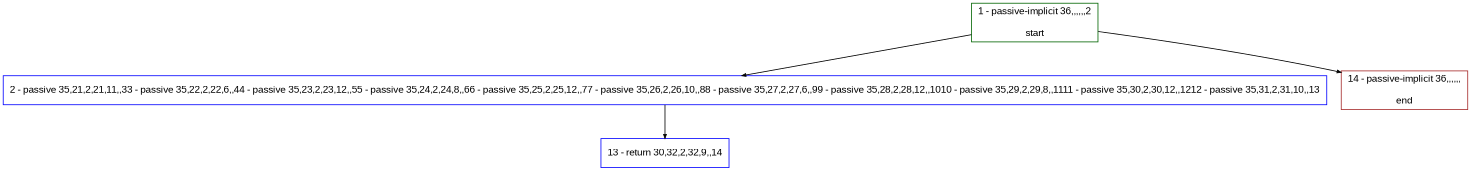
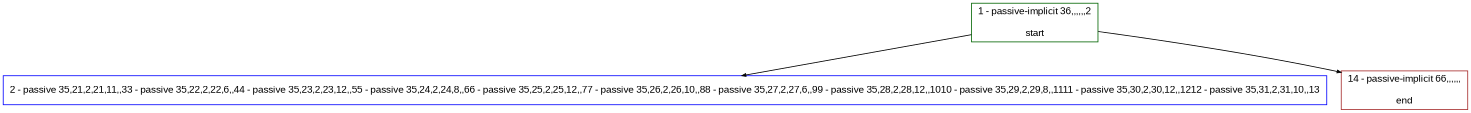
node "14 - passive-implicit 36,,,,,, end": label "14 - passive-implicit 36,,,,,, end" -> "14 - passive-implicit 66,,,,,, end"
node "13 - return 30,32,2,32,9,,14": removed
